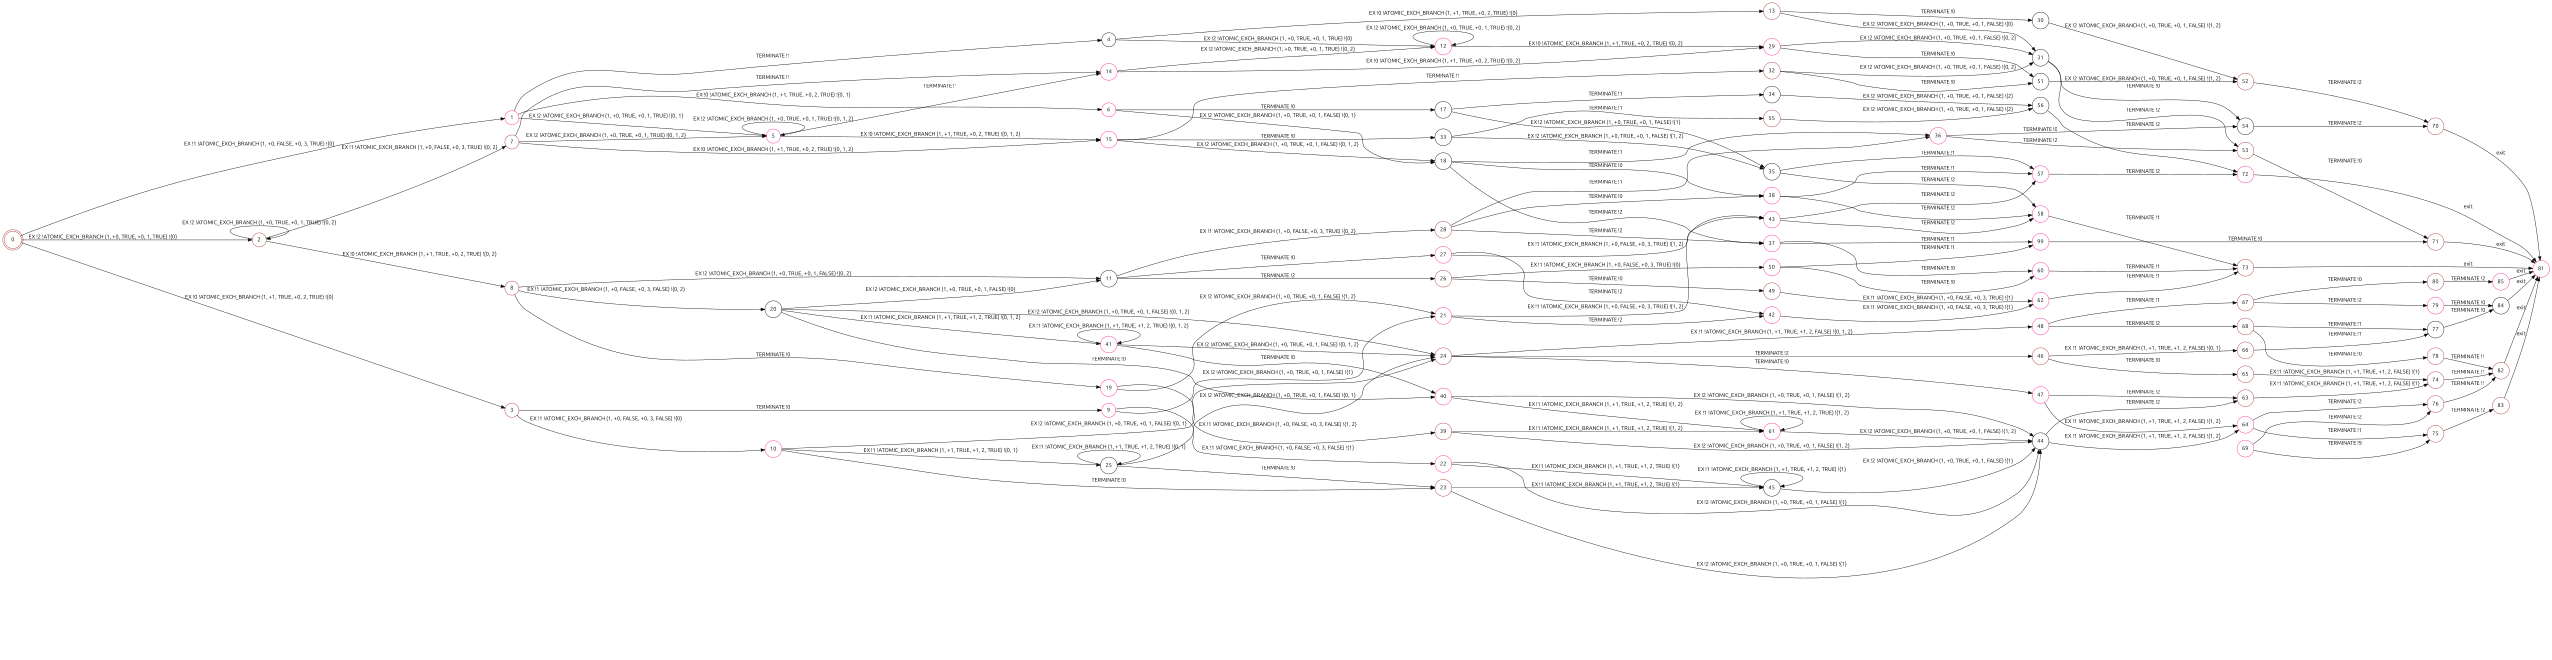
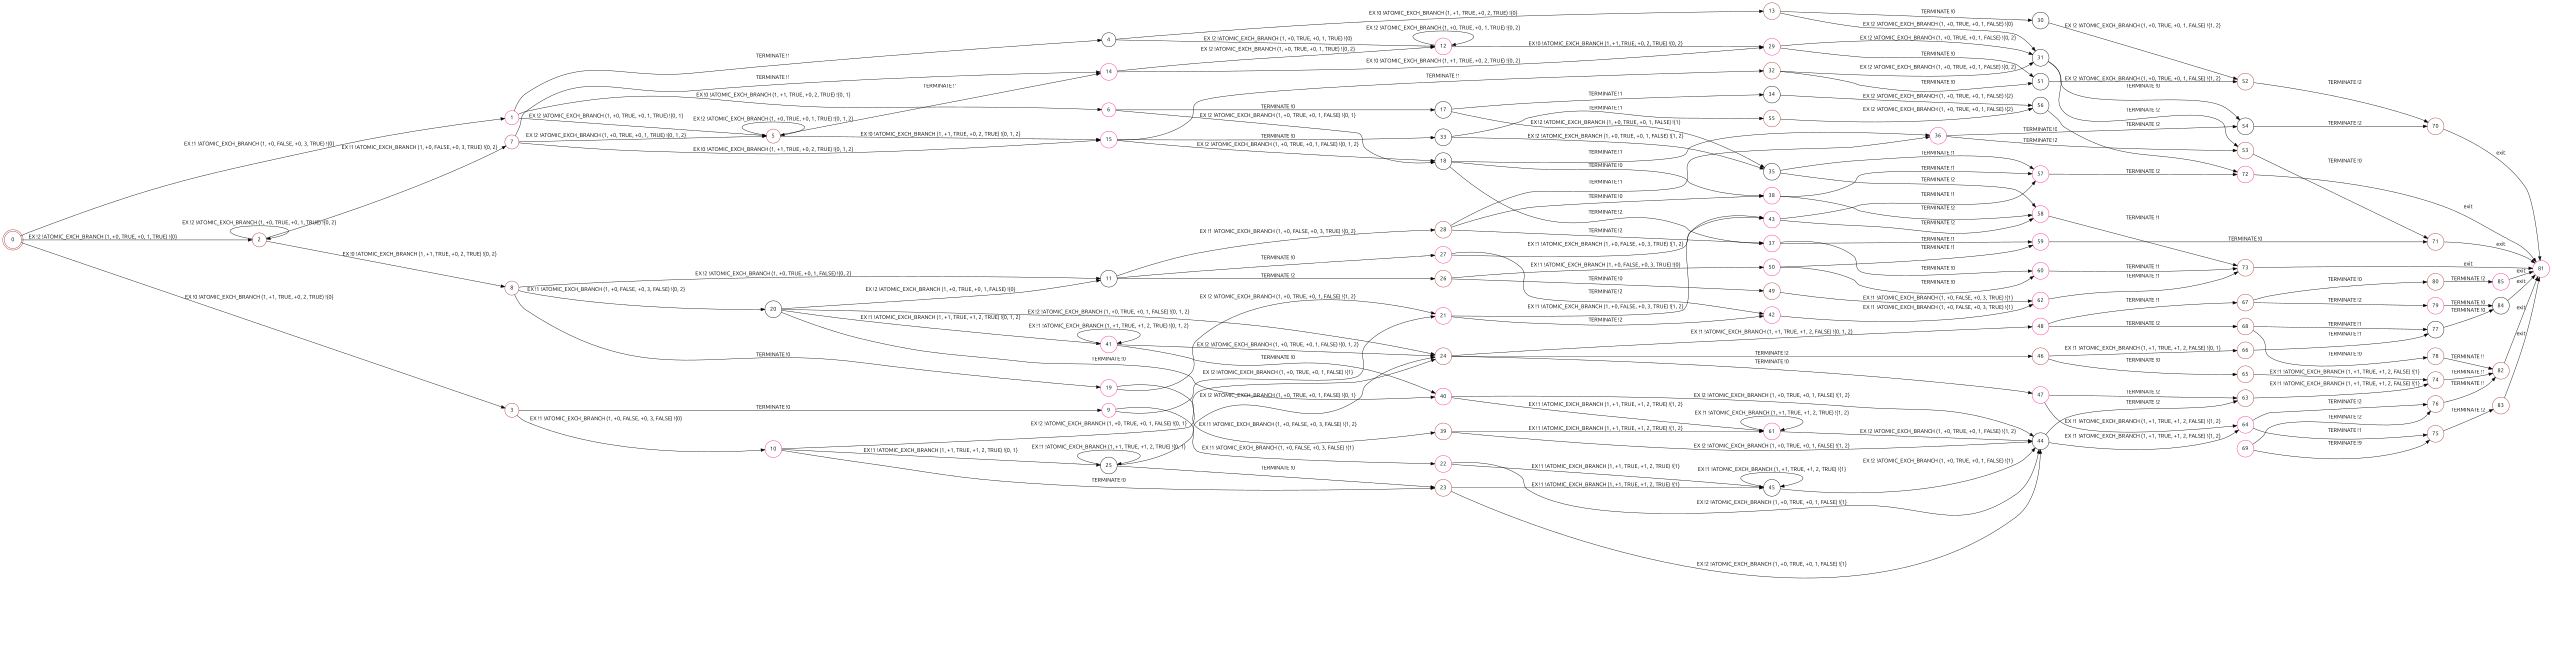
node "5": color deeppink -> brown
edge "43" -> "57": label "TERMINATE !2" -> "TERMINATE !1"
node "99": label "99" -> "59"
